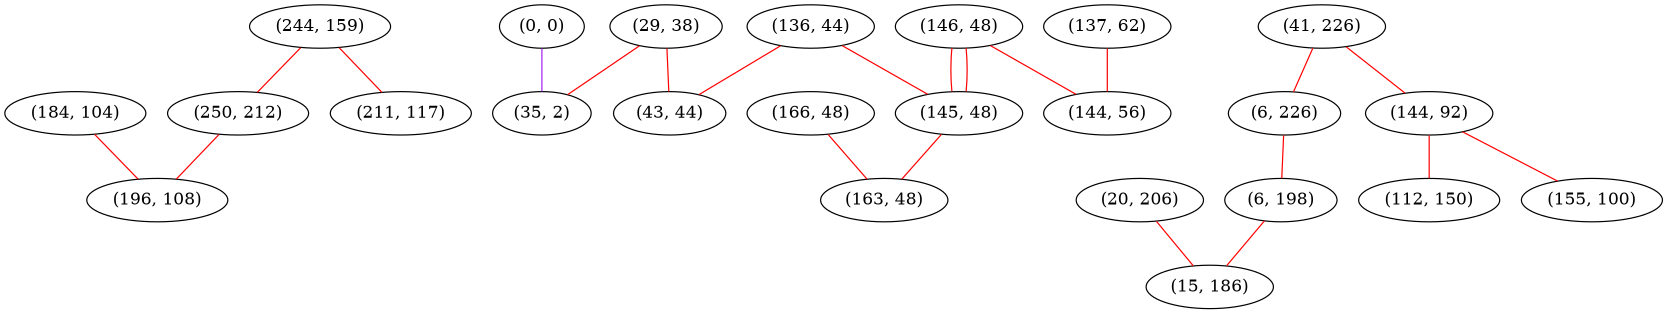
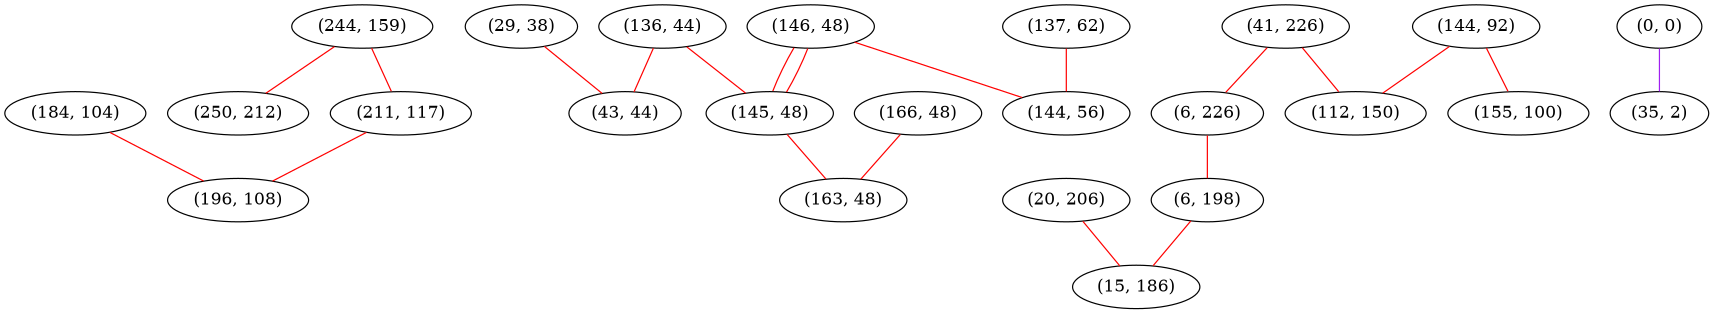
edge "(29, 38)" -- "(35, 2)": removed
edge "(41, 226)" -- "(144, 92)": now "(41, 226)" -- "(112, 150)"
edge "(250, 212)" -- "(196, 108)": now "(211, 117)" -- "(196, 108)"
